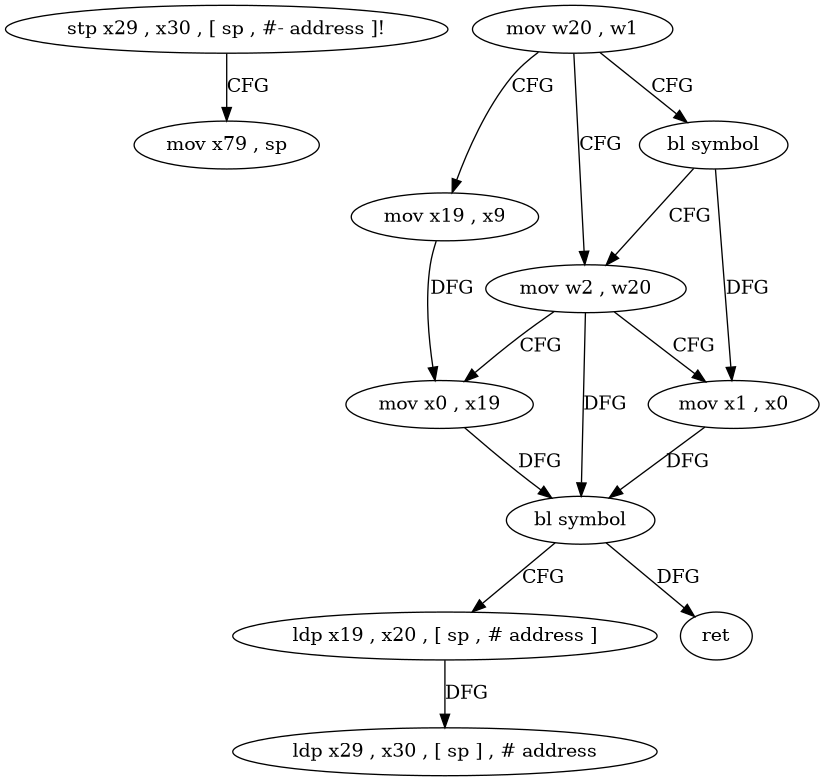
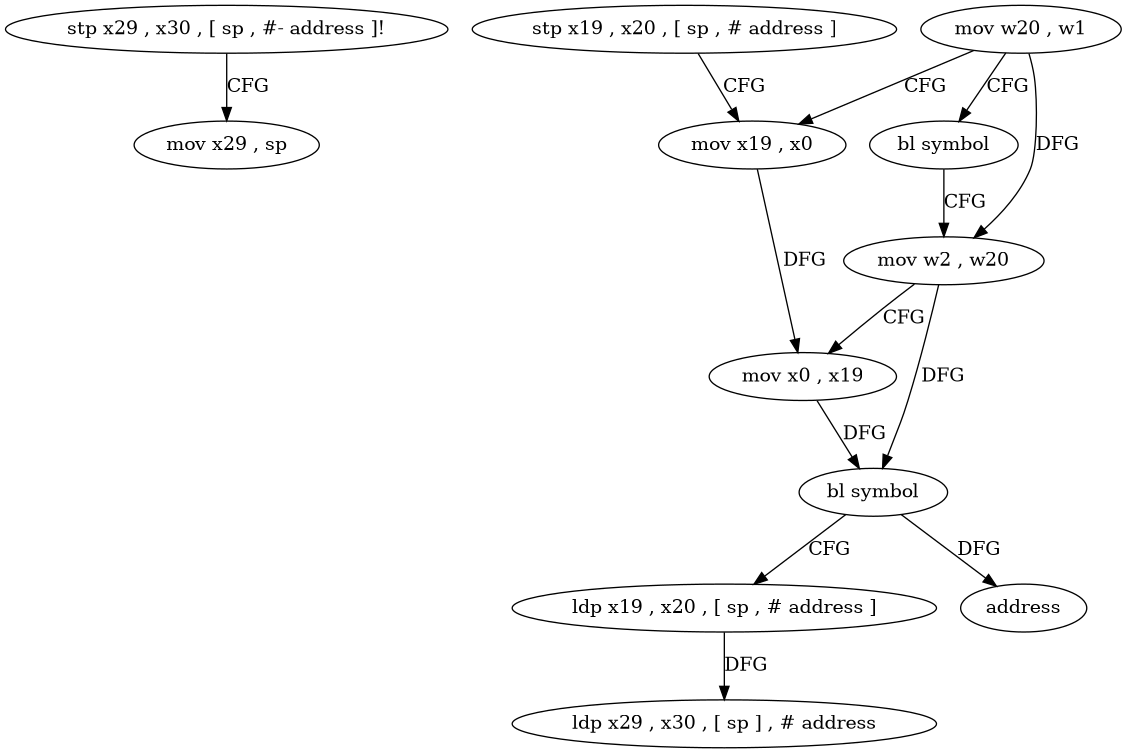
node "stp x19 , x20 , [ sp , # address ]": added
node "mov x79 , sp": label "mov x79 , sp" -> "mov x29 , sp"
edge "mov w20 , w1" -> "mov w2 , w20": label "CFG" -> "DFG"
node "mov x19 , x9": label "mov x19 , x9" -> "mov x19 , x0"
node "mov x1 , x0": removed
node "ret": label "ret" -> "address"
